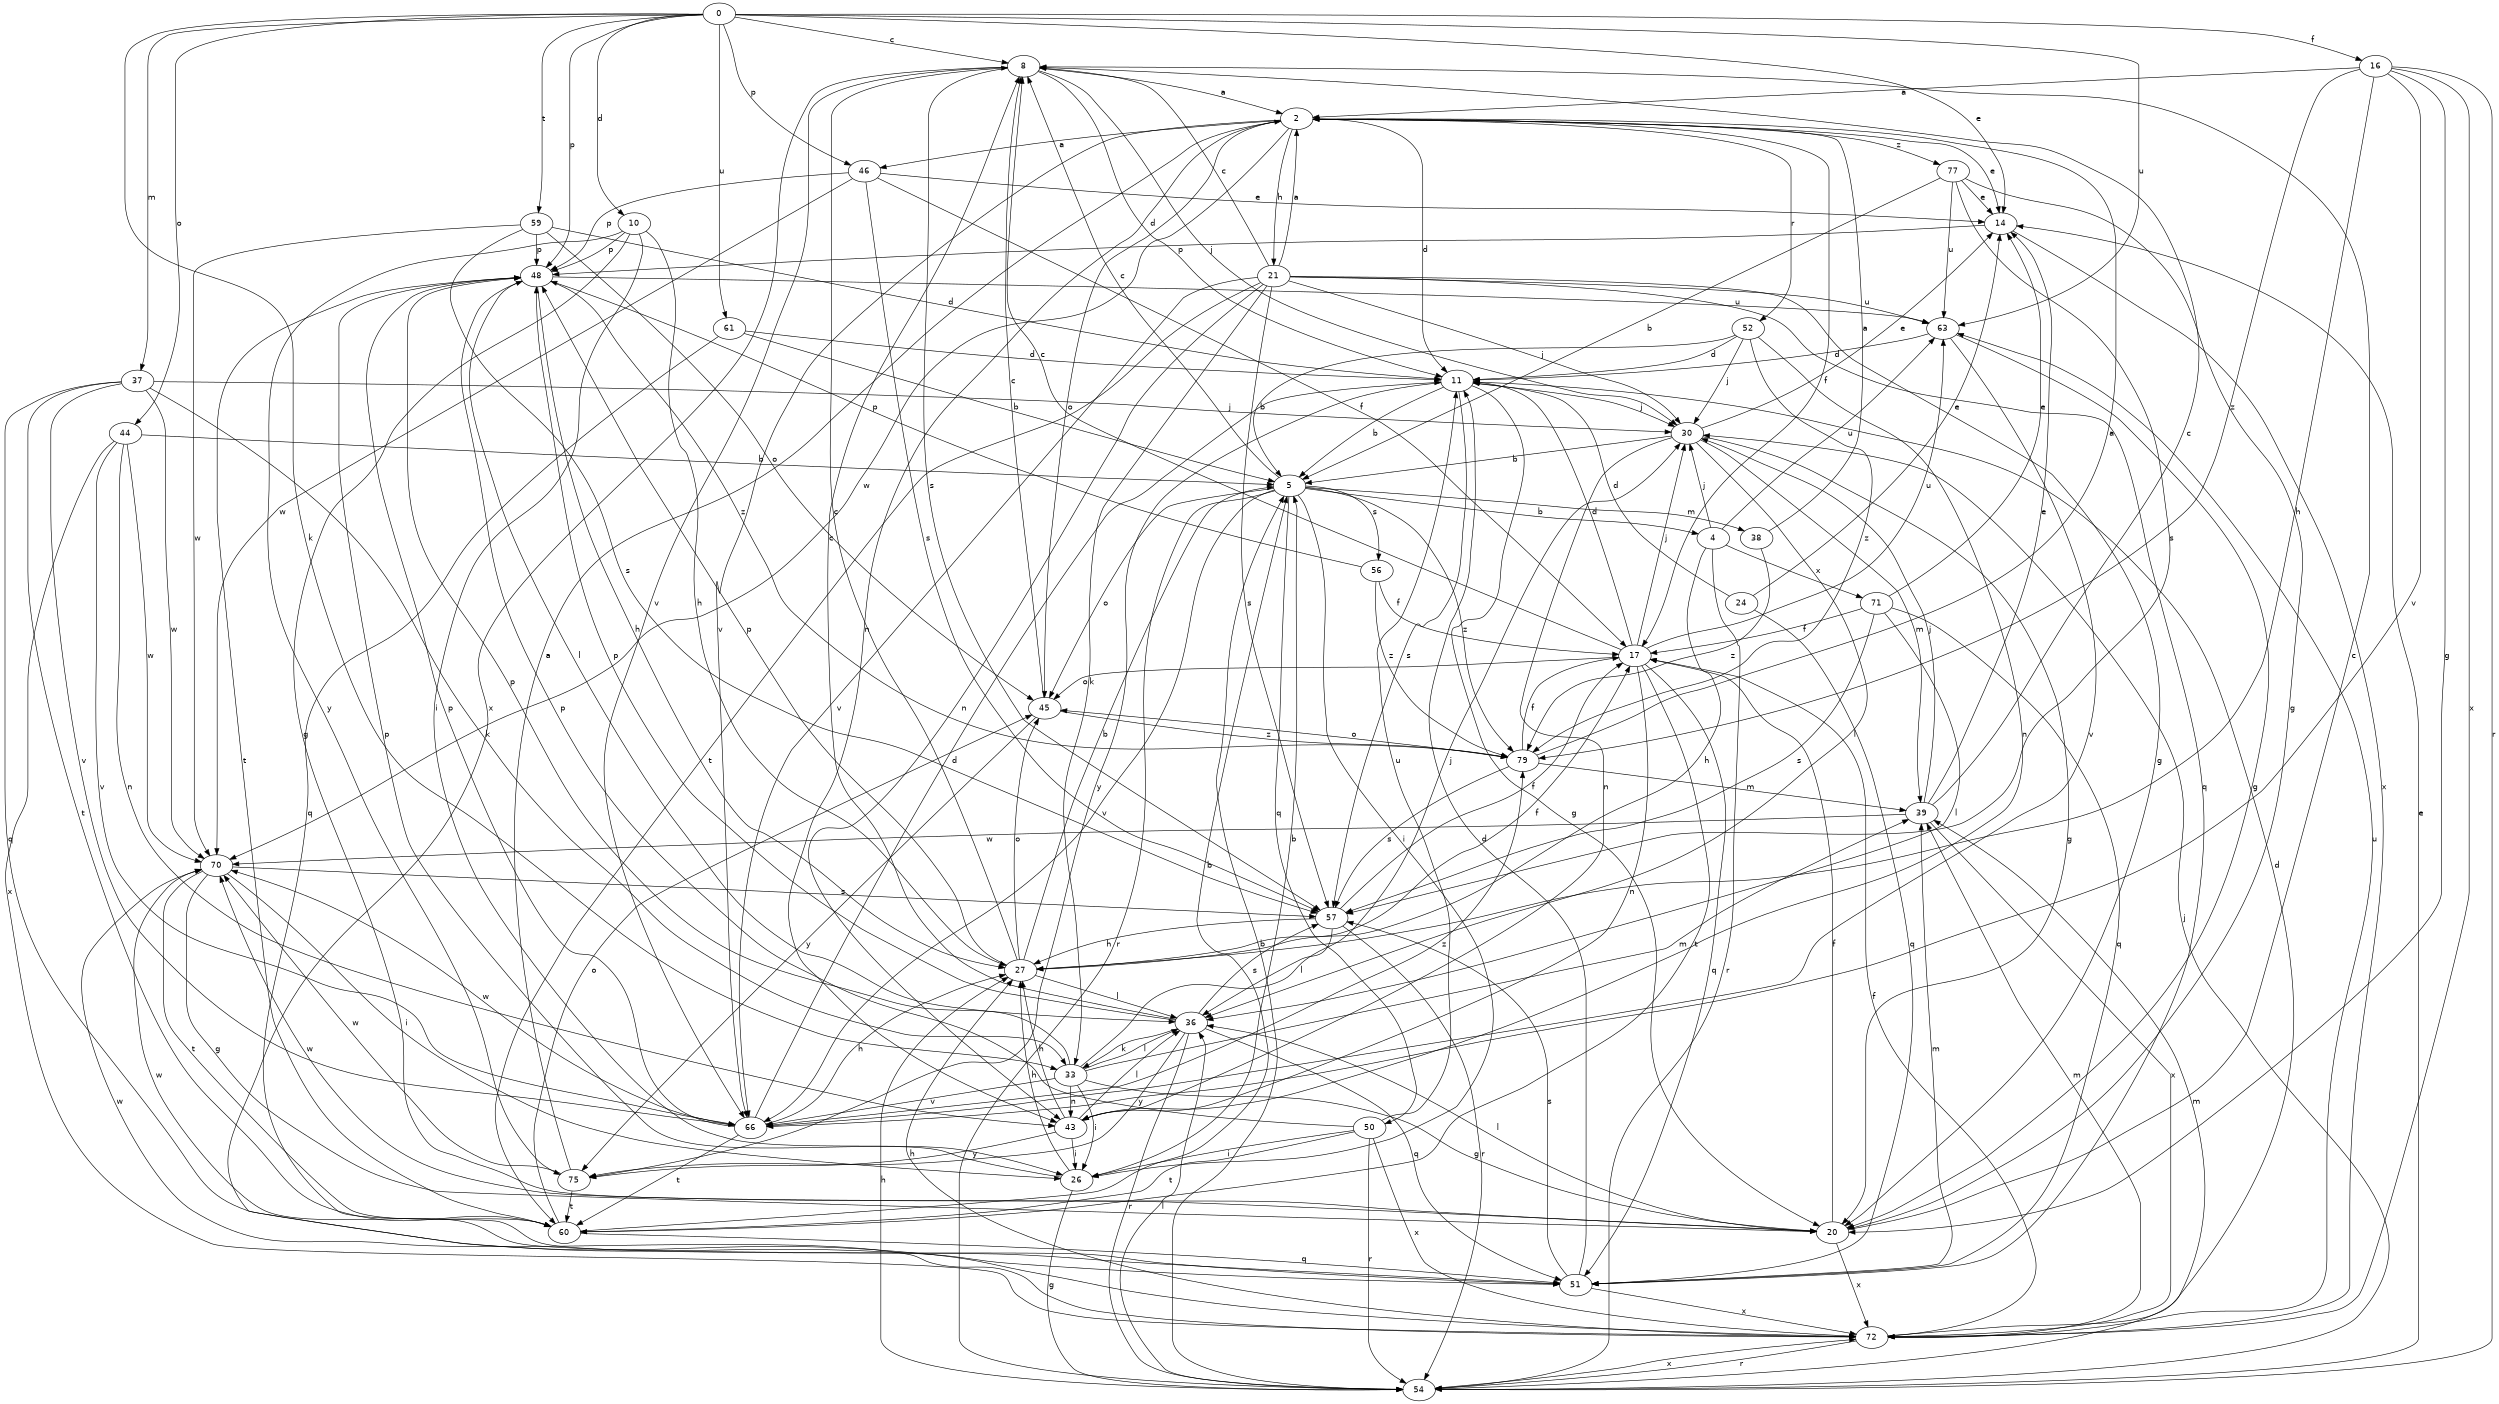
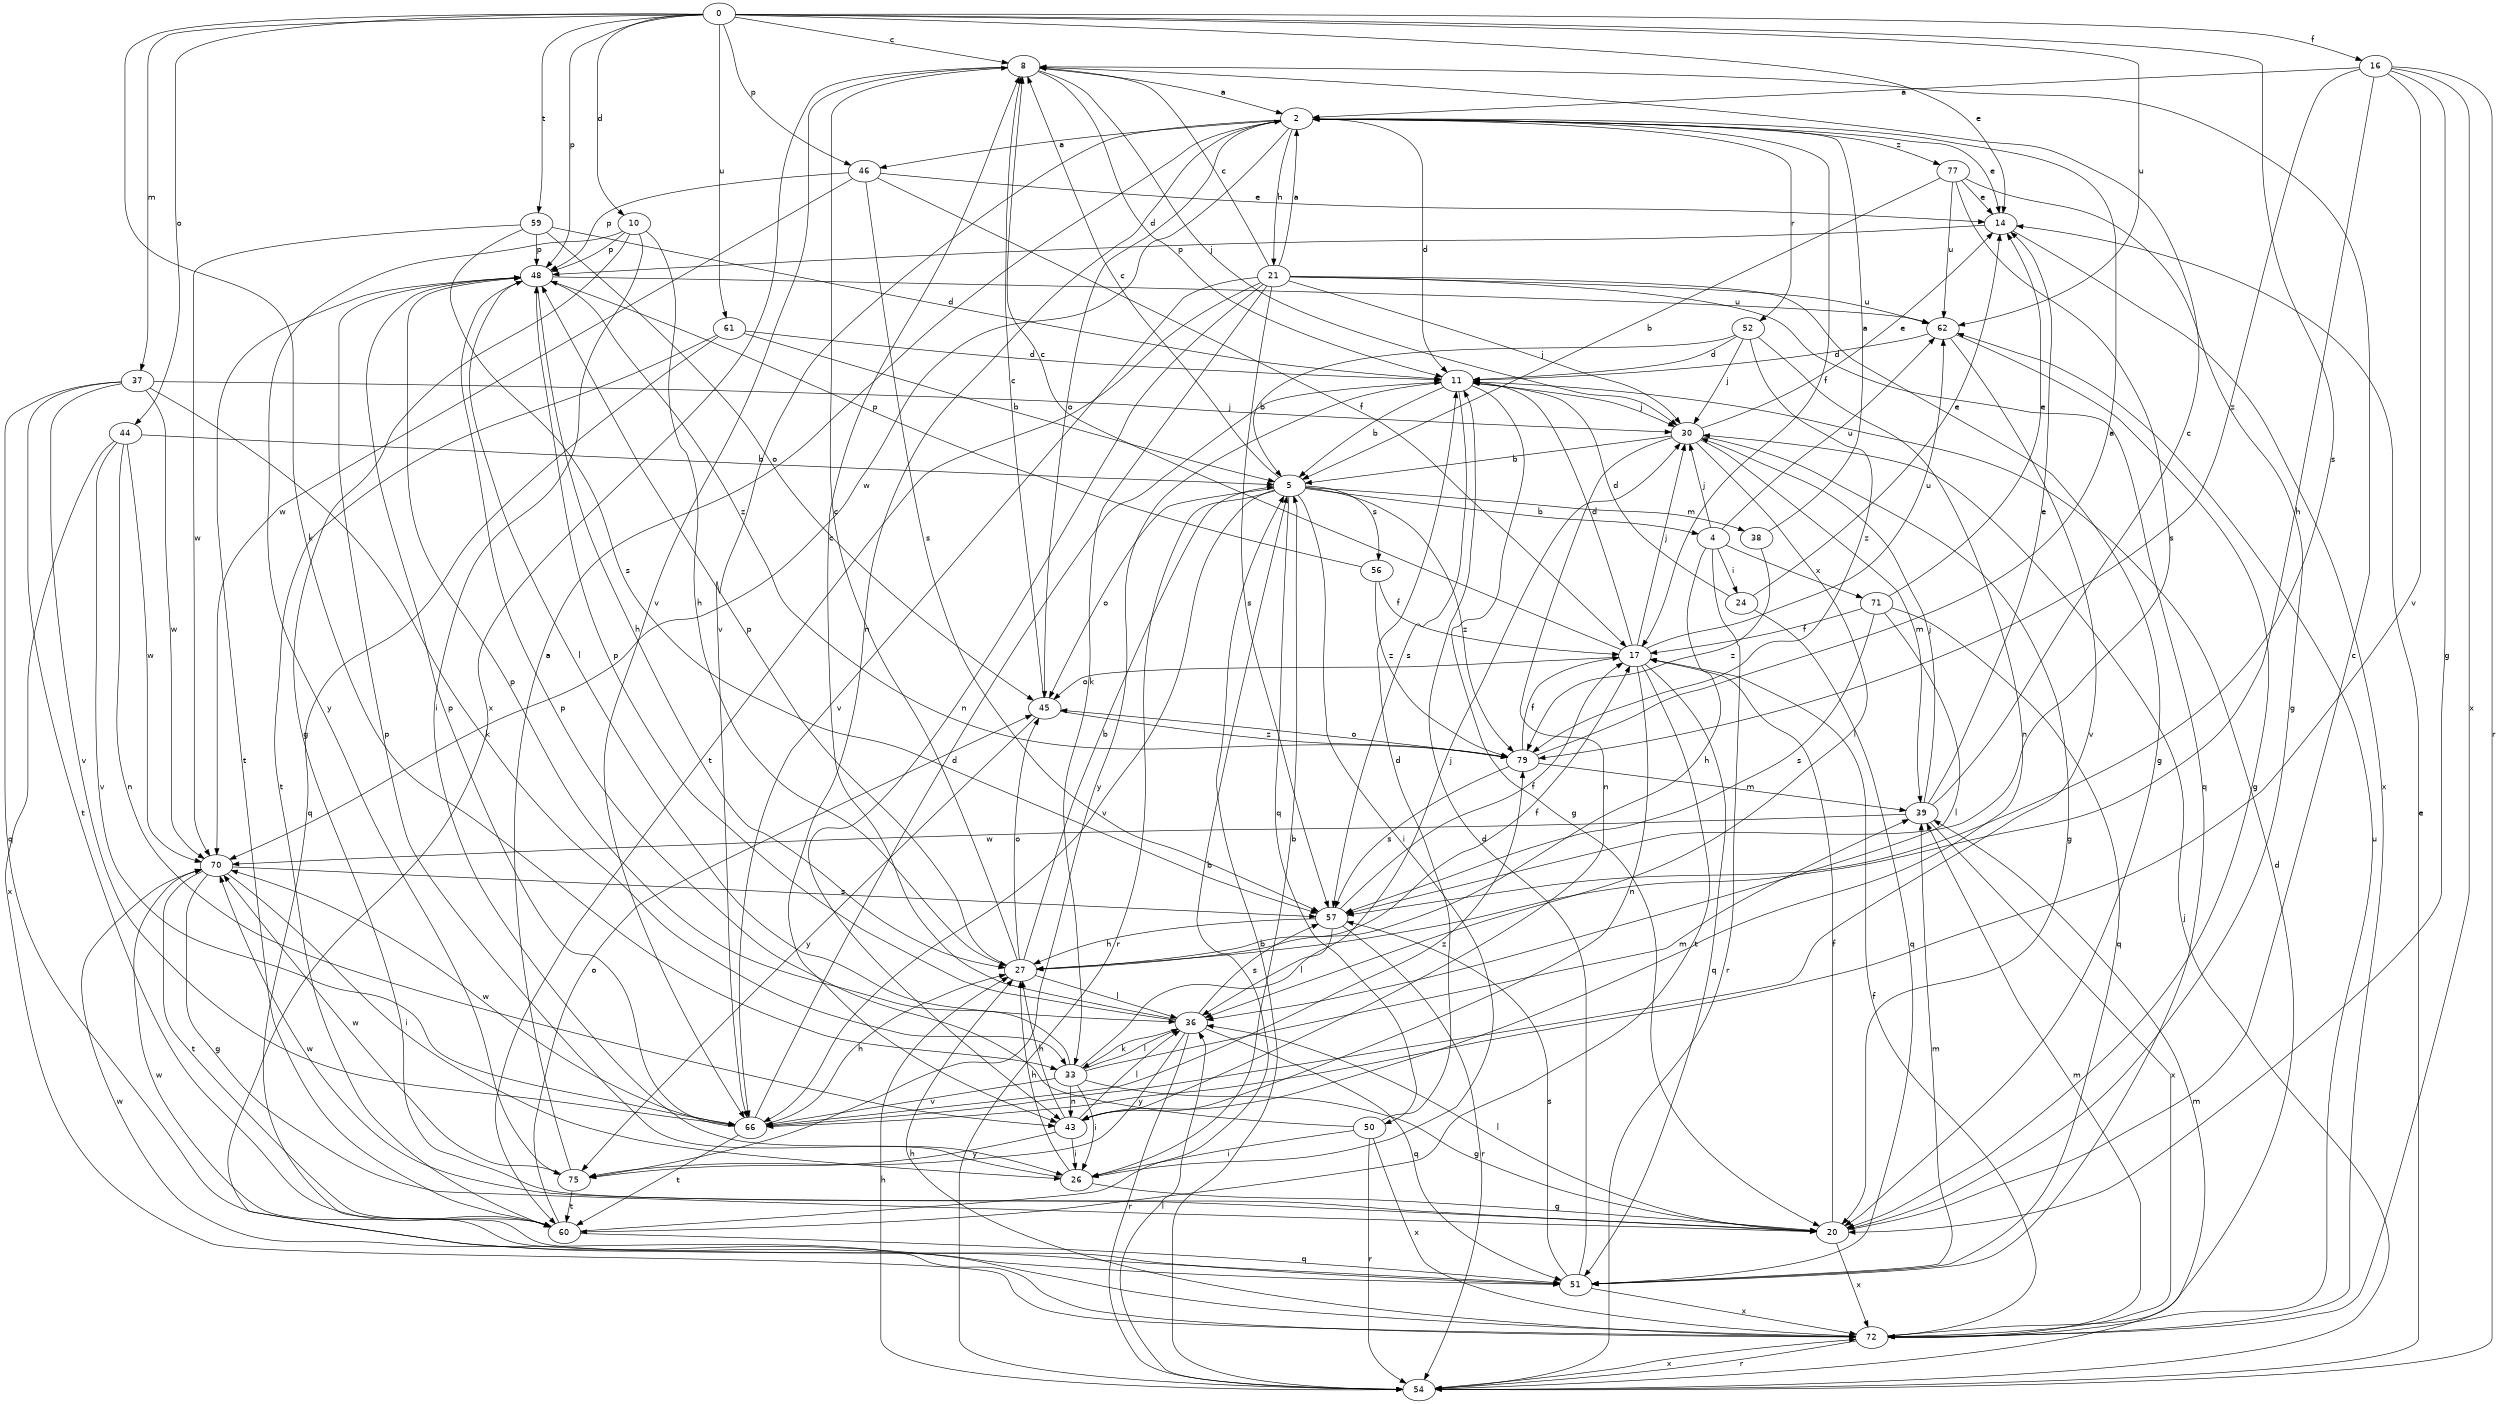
node "63": label "63" -> "62"
edge "8" -> "57": now "0" -> "57"
edge "4" -> "24": added, label "i"
edge "50" -> "11": label "u" -> "d"
edge "50" -> "60": now "61" -> "60"
edge "26" -> "54": now "26" -> "20"
